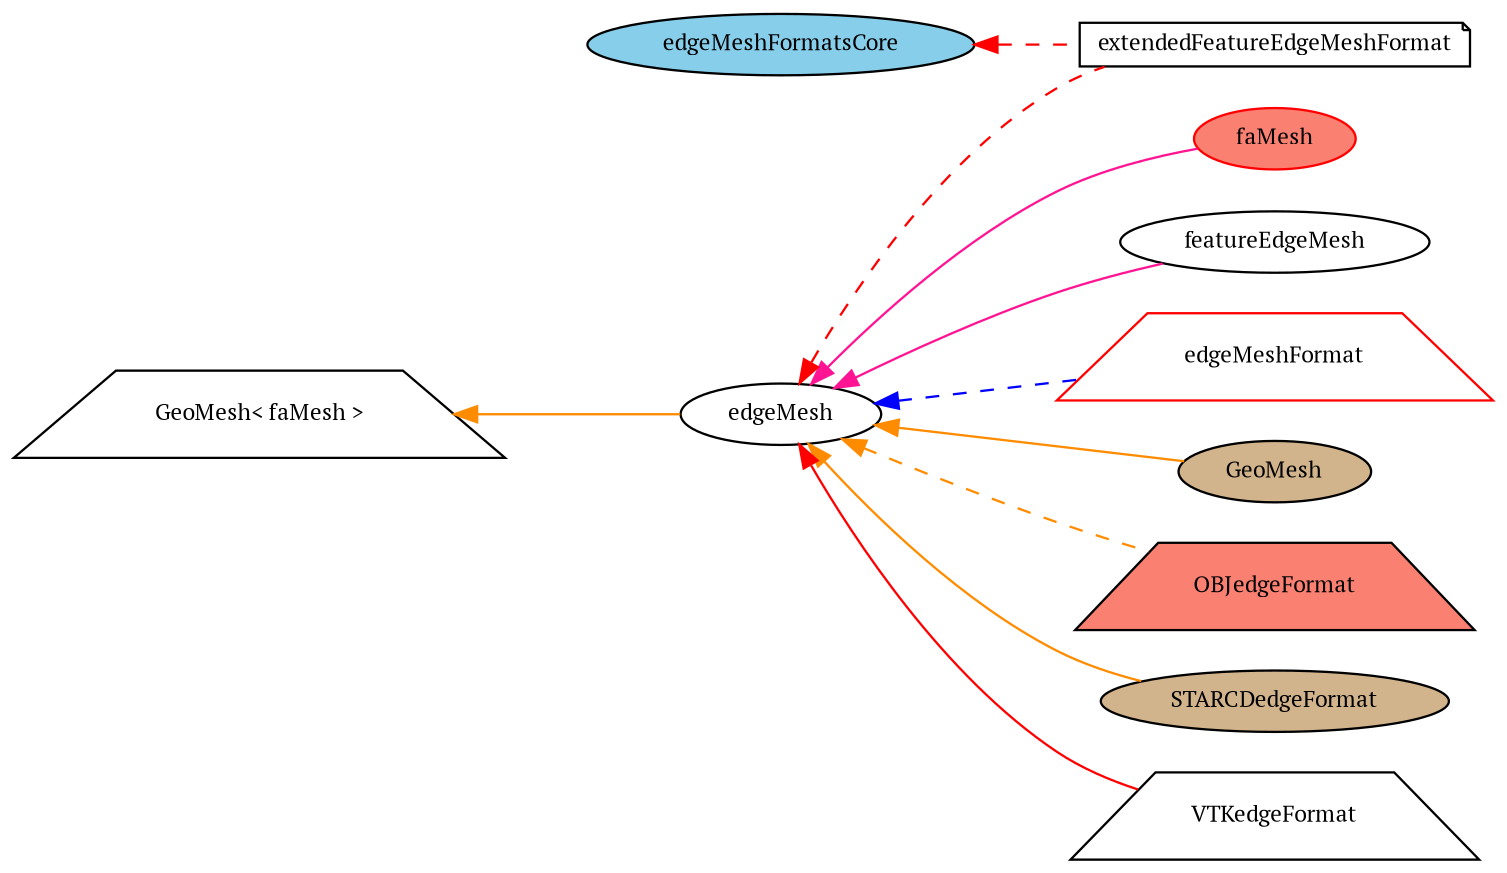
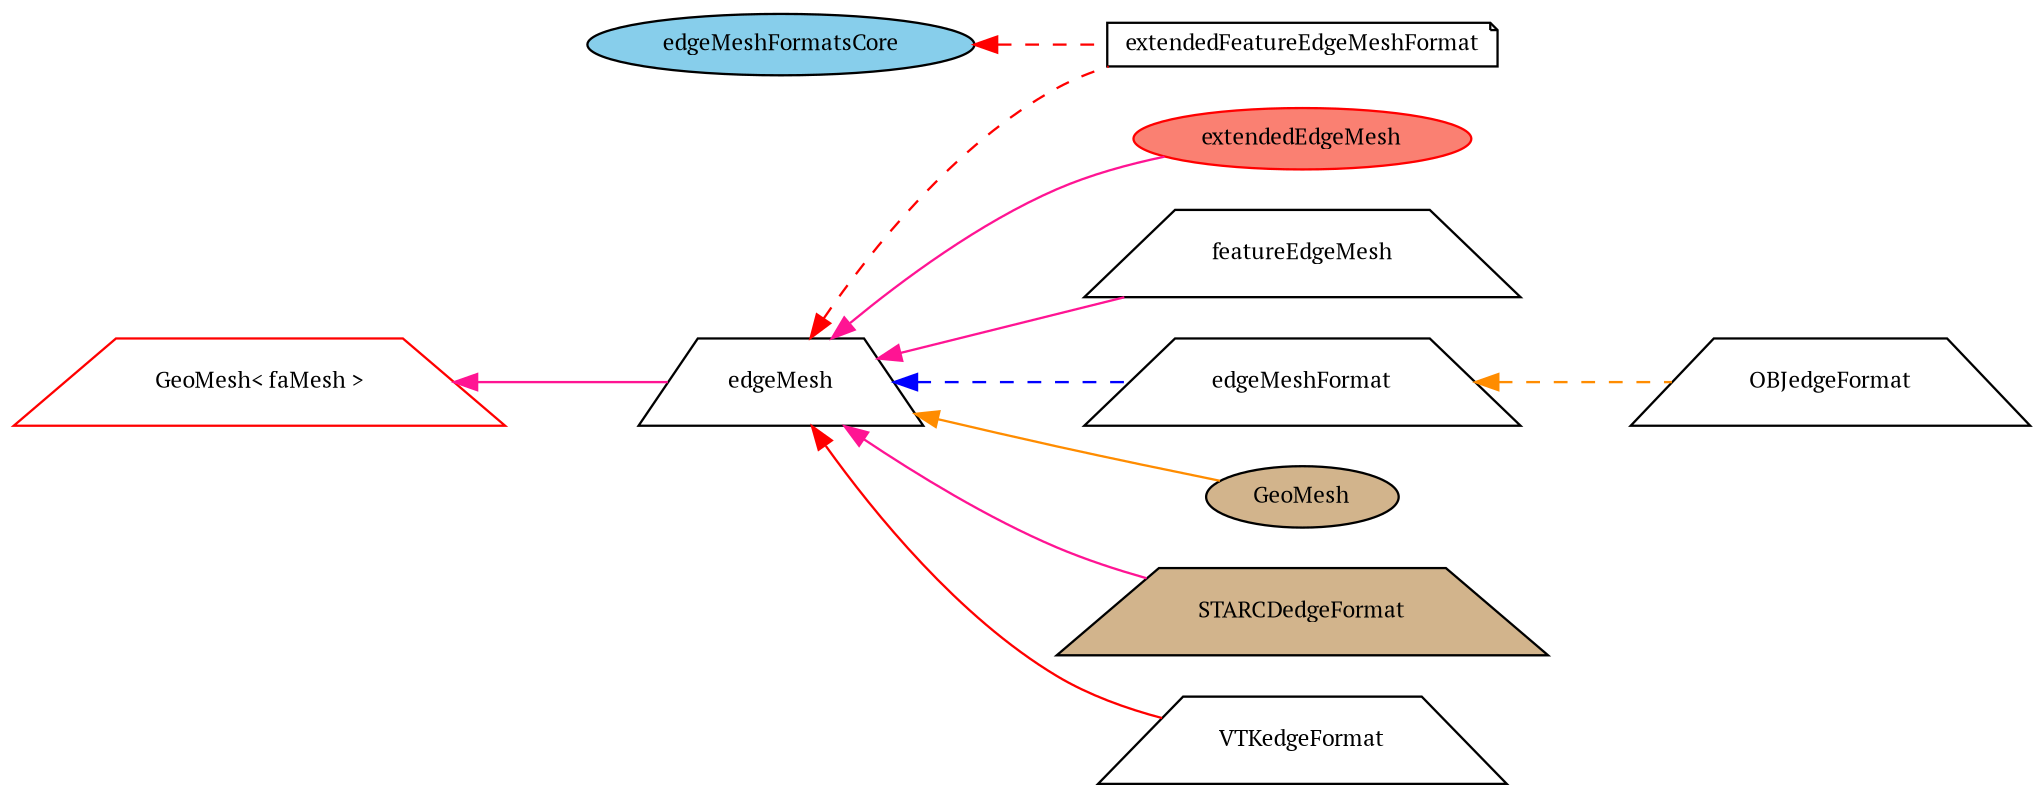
node "faMesh": label "faMesh" -> "extendedEdgeMesh"
node "featureEdgeMesh": shape ellipse -> trapezium
node "edgeMeshFormat": color red -> black
node "GeoMesh< faMesh >": color black -> red
edge "edgeMesh" -> "GeoMesh< faMesh >": color darkorange -> deeppink
node "edgeMesh": shape ellipse -> trapezium
edge "OBJedgeFormat" -> "edgeMesh": now "OBJedgeFormat" -> "edgeMeshFormat"
node "OBJedgeFormat": fillcolor salmon -> white
edge "STARCDedgeFormat" -> "edgeMesh": color darkorange -> deeppink
node "STARCDedgeFormat": shape ellipse -> trapezium
